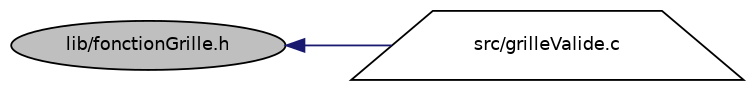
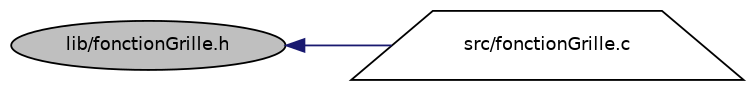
node "src/grilleValide.c": label "src/grilleValide.c" -> "src/fonctionGrille.c"
